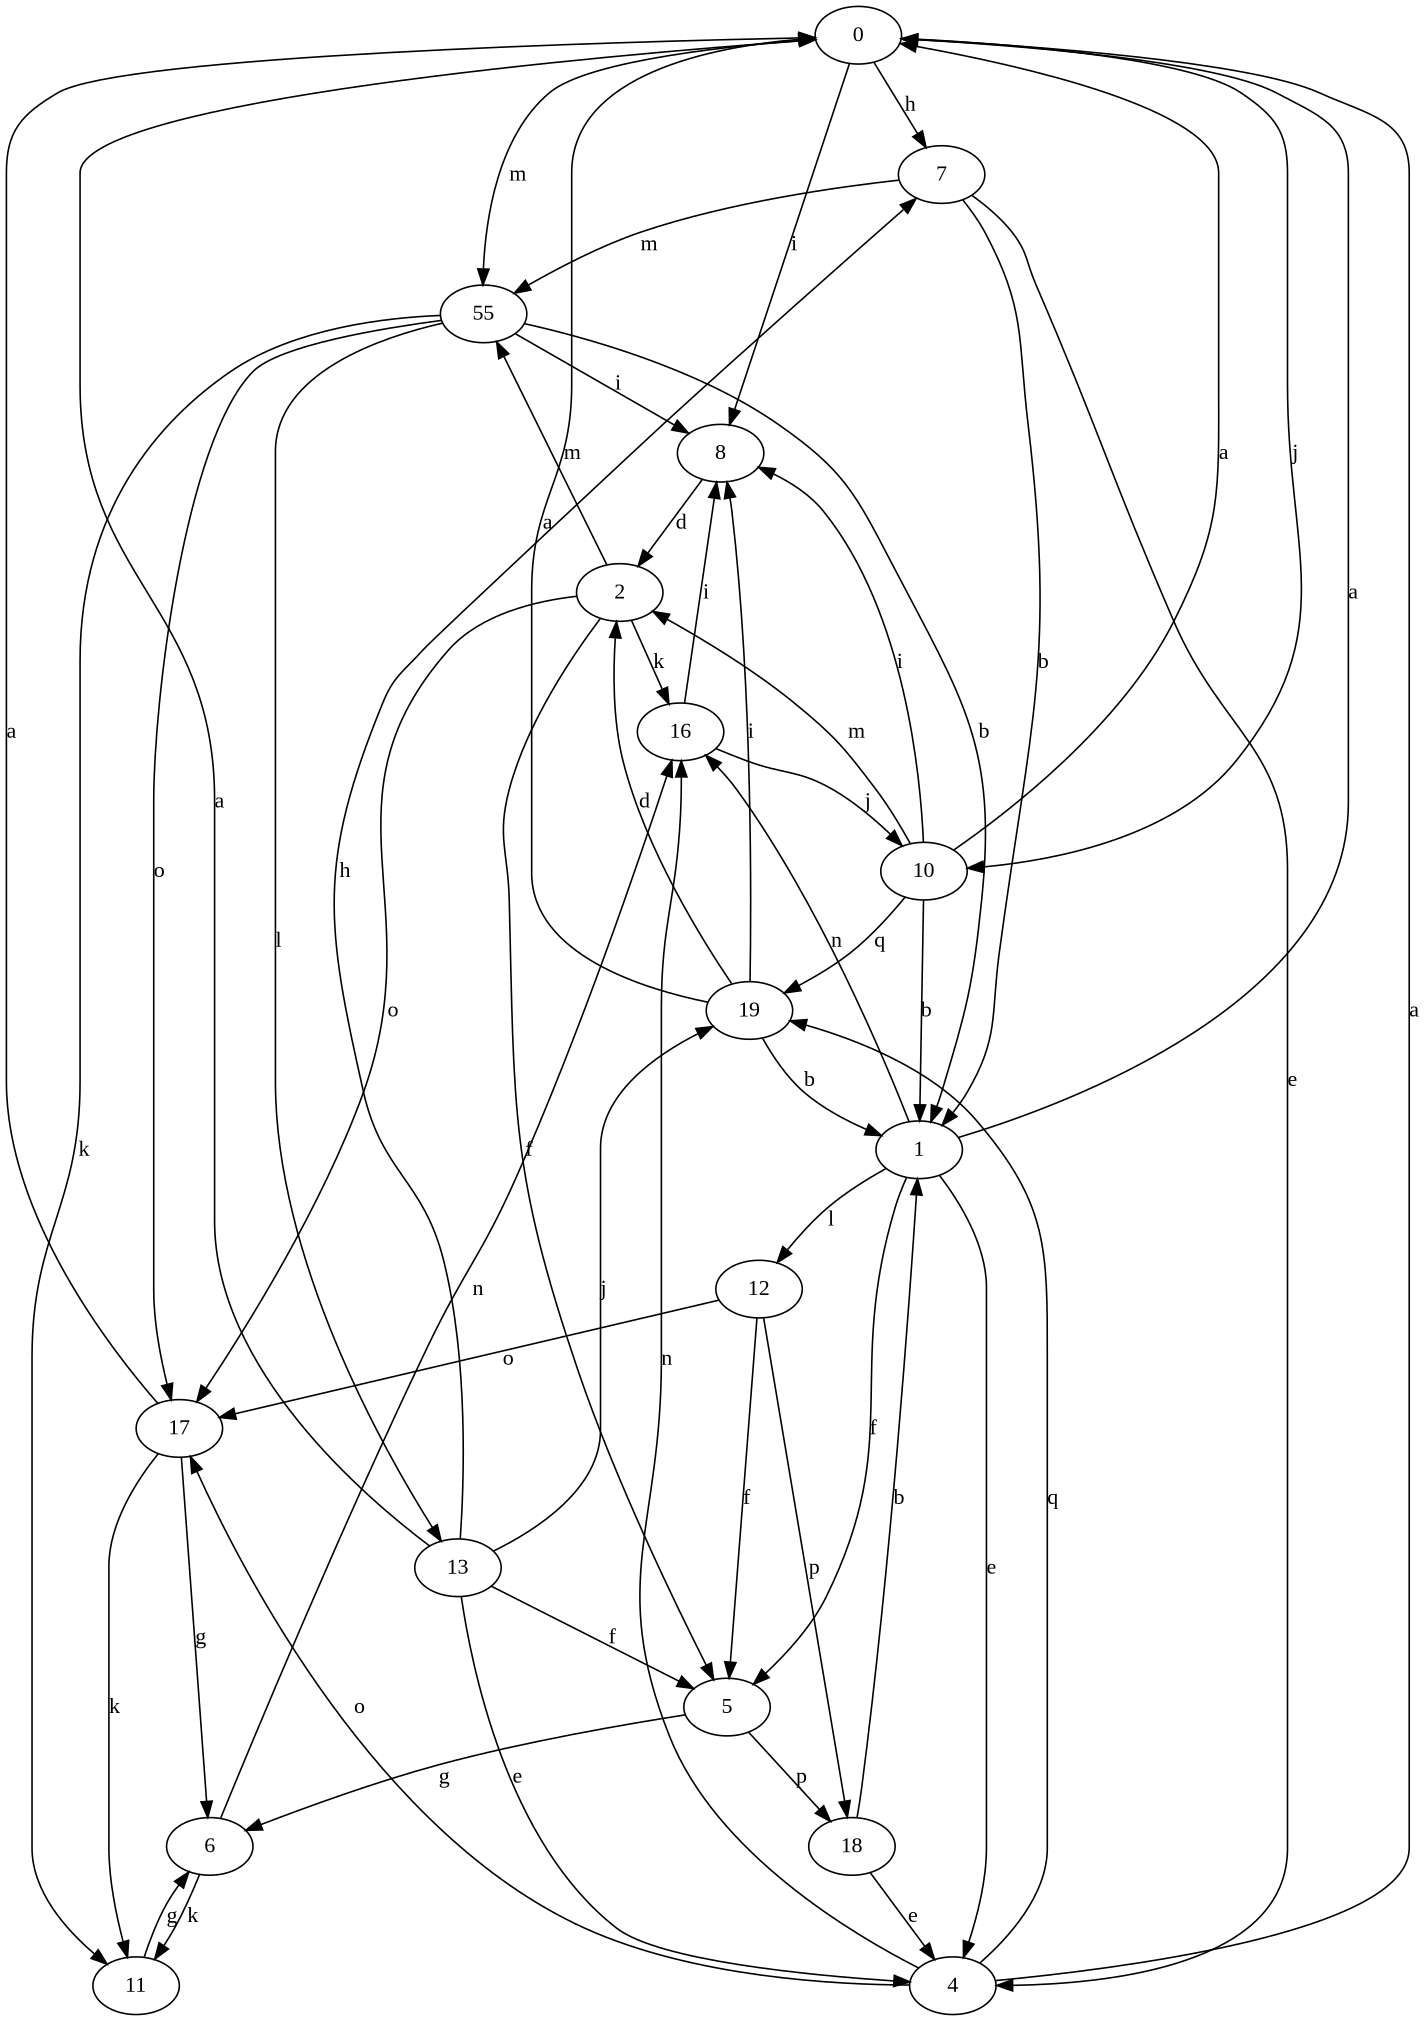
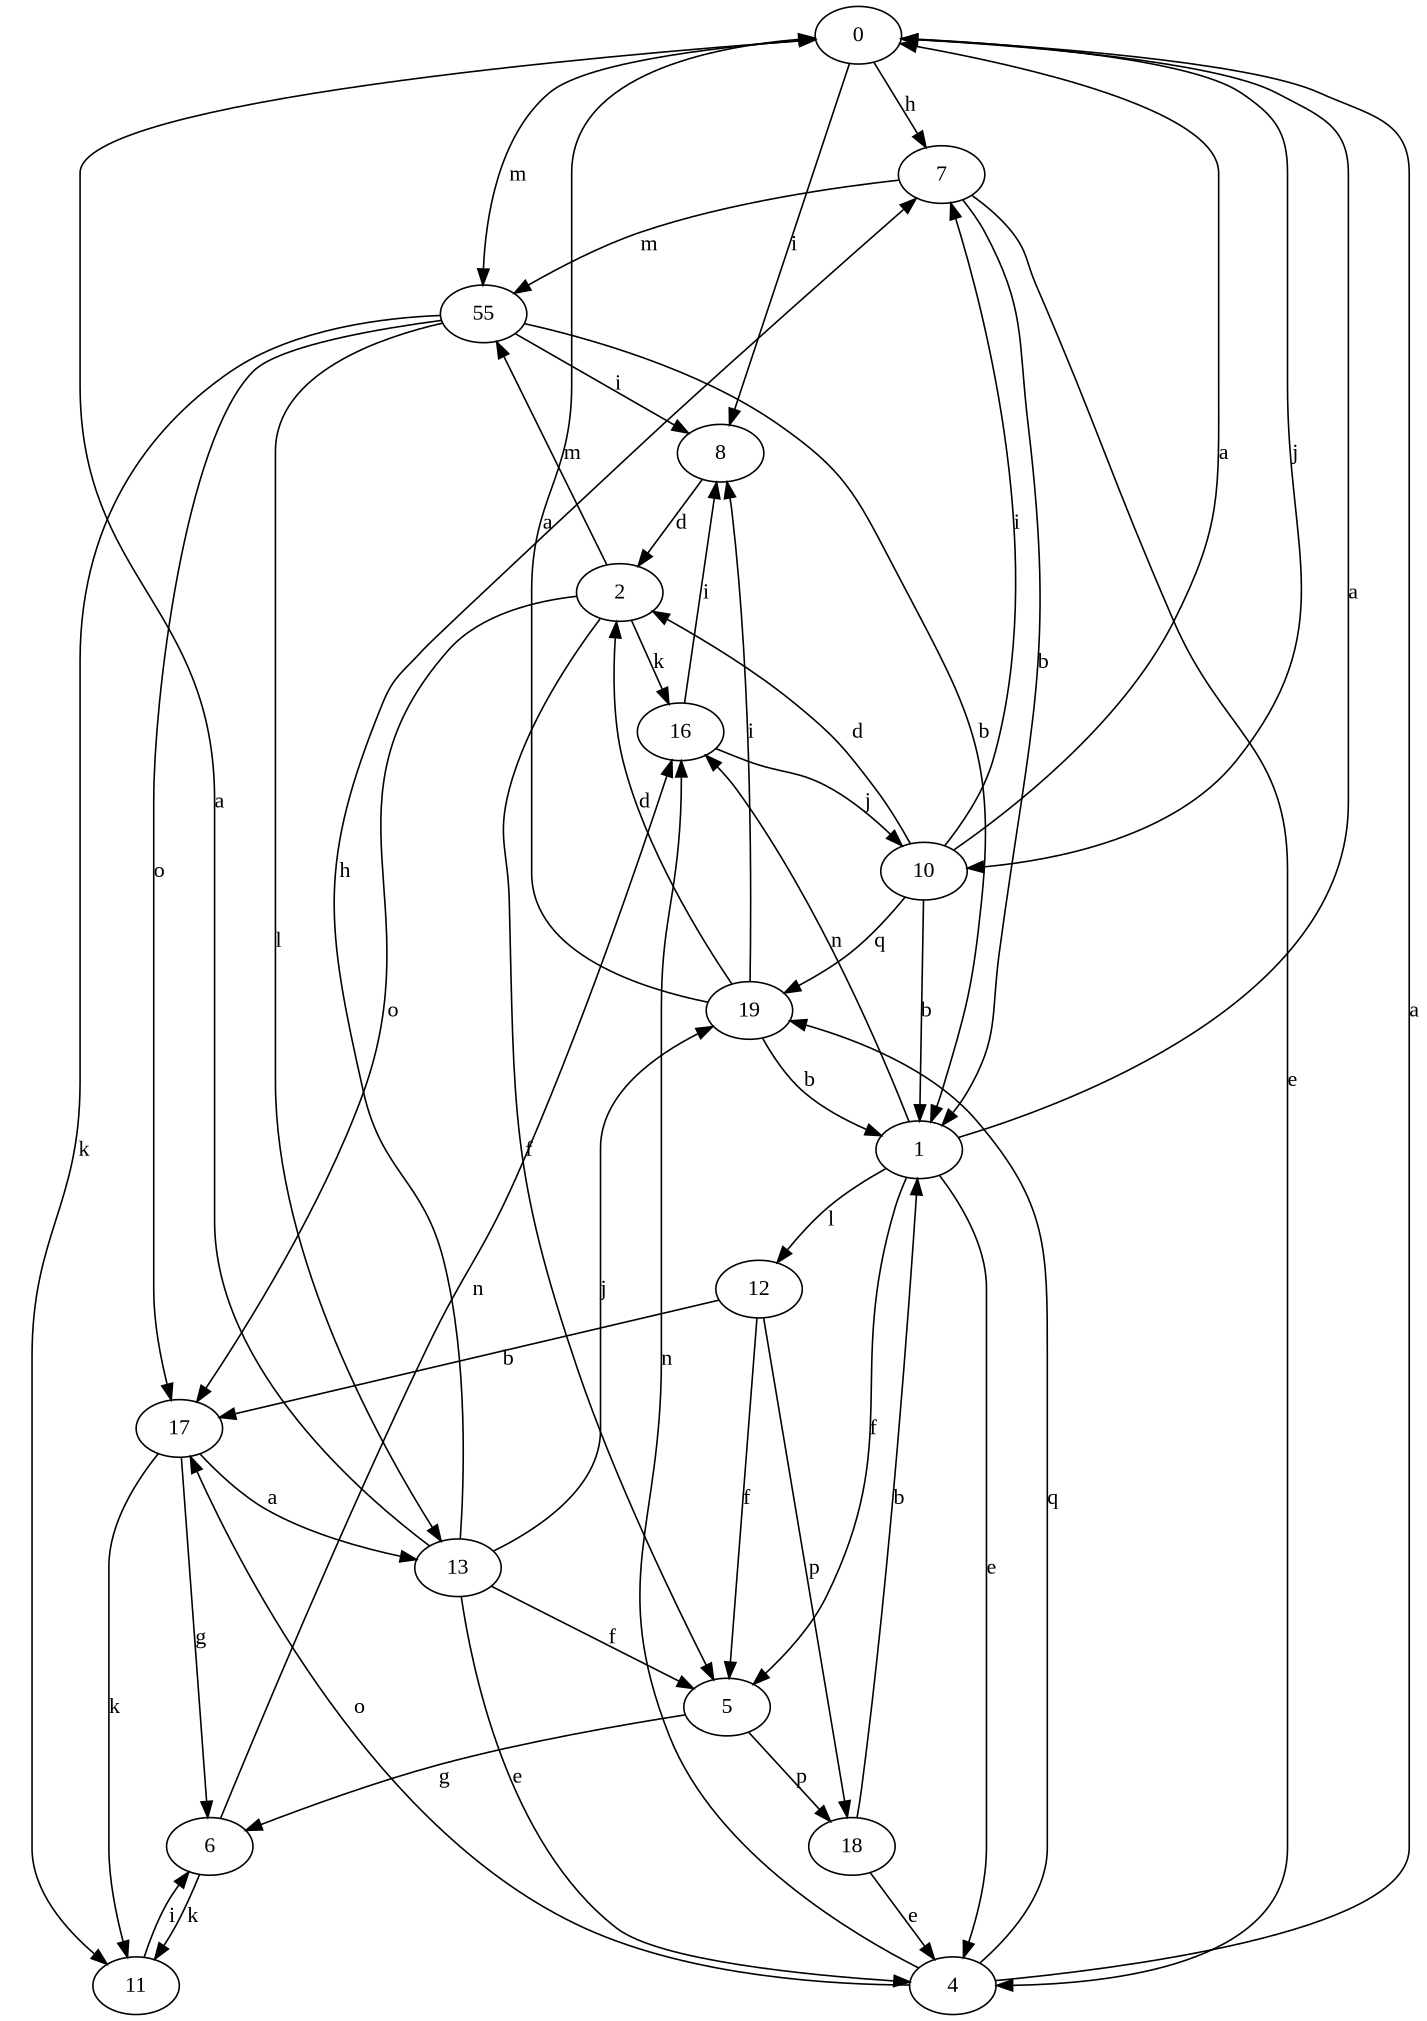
edge "17" -> "0": now "17" -> "13"
edge "10" -> "8": now "10" -> "7"
edge "10" -> "2": label "m" -> "d"
edge "12" -> "17": label "o" -> "b"
edge "11" -> "6": label "g" -> "i"
